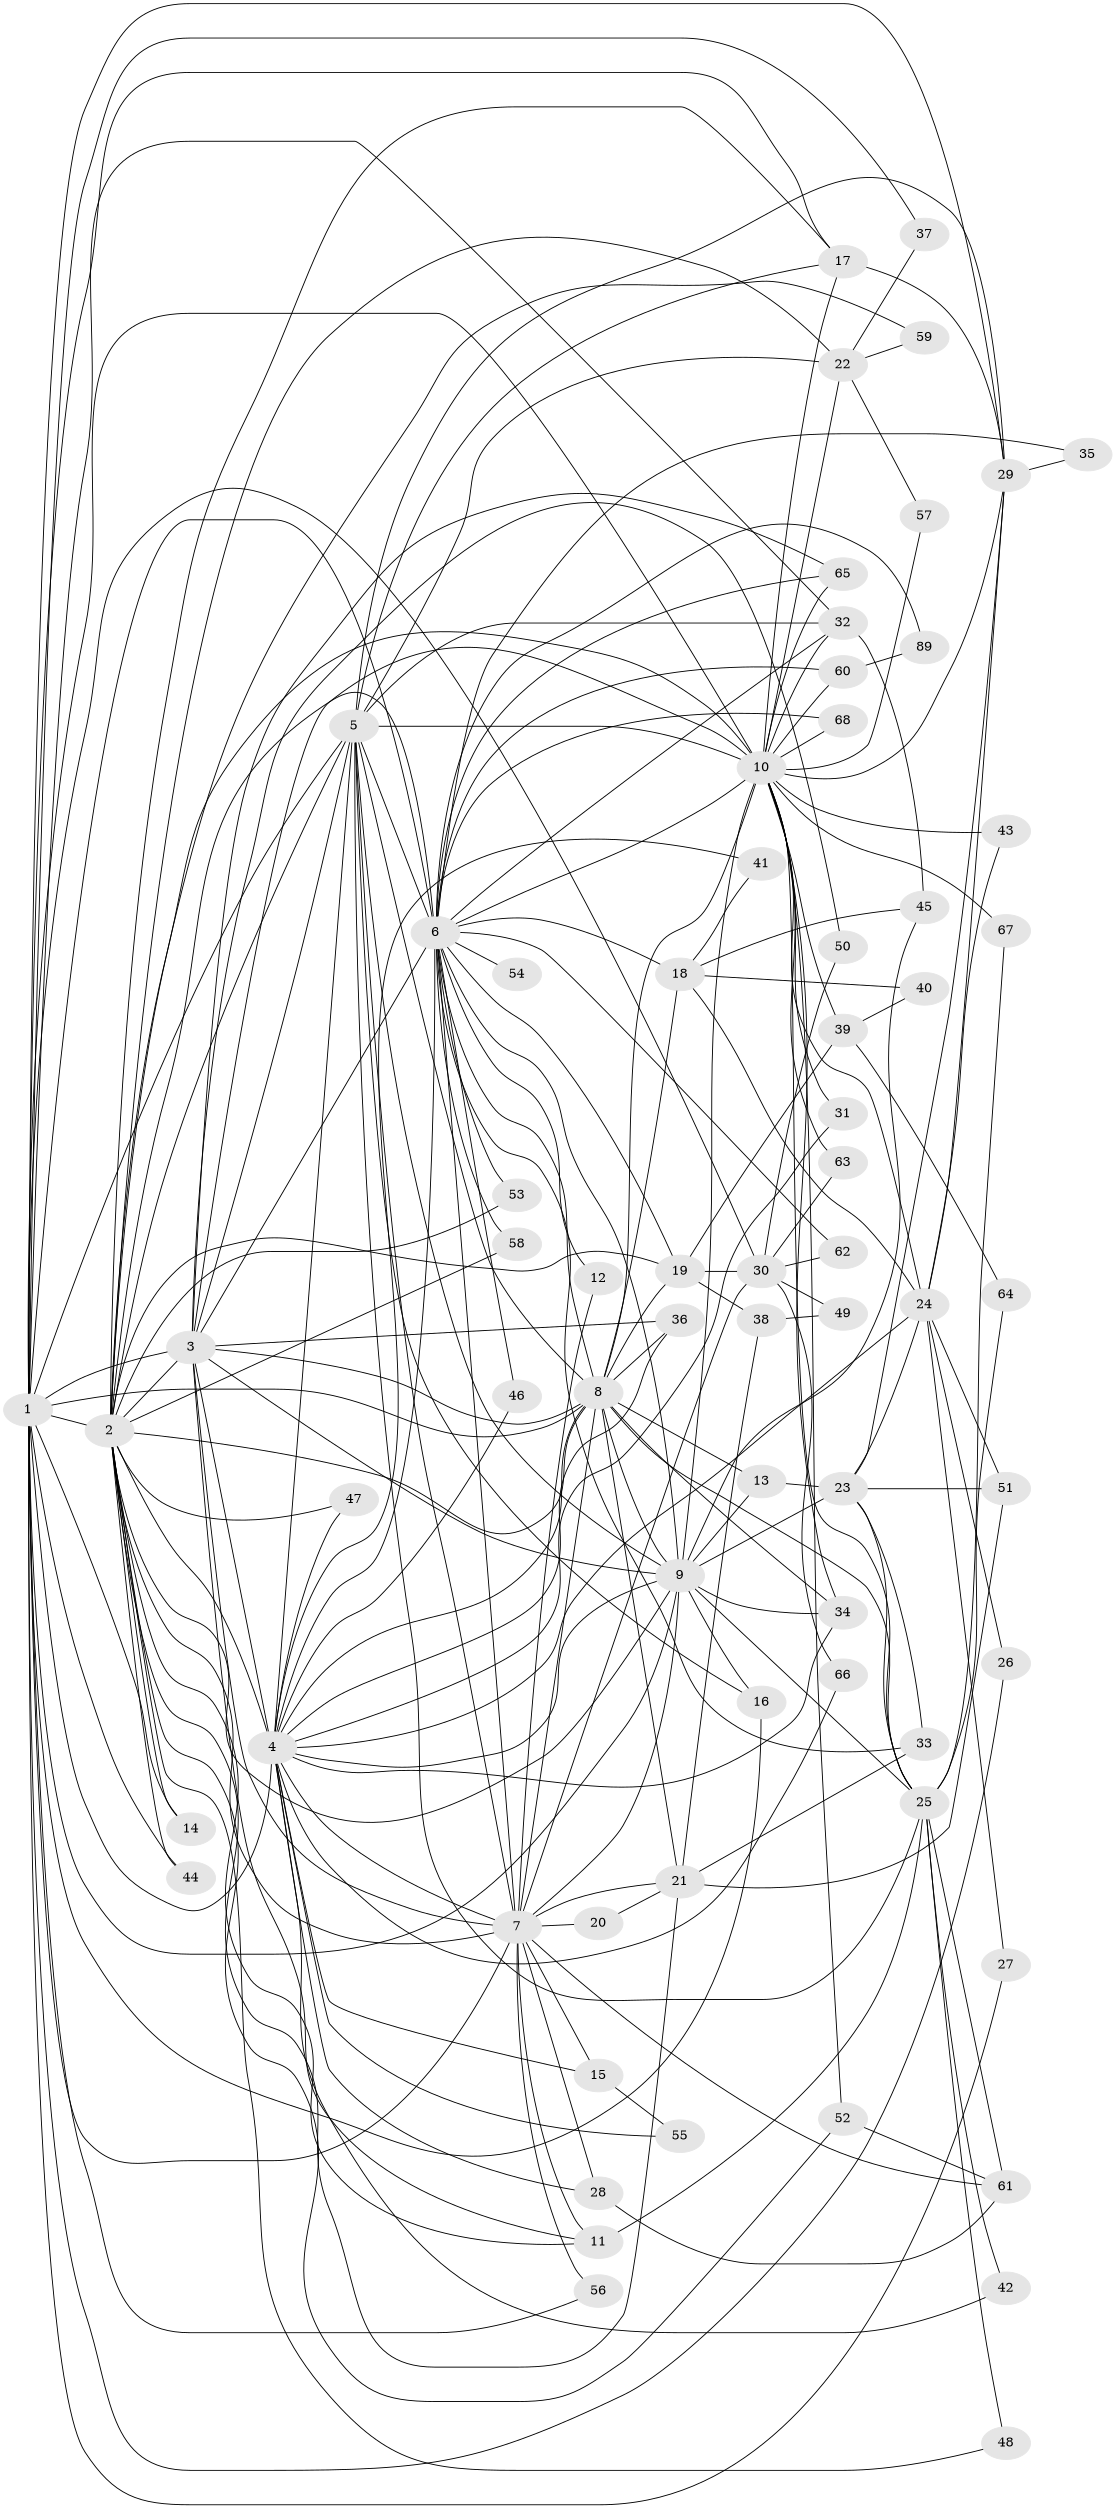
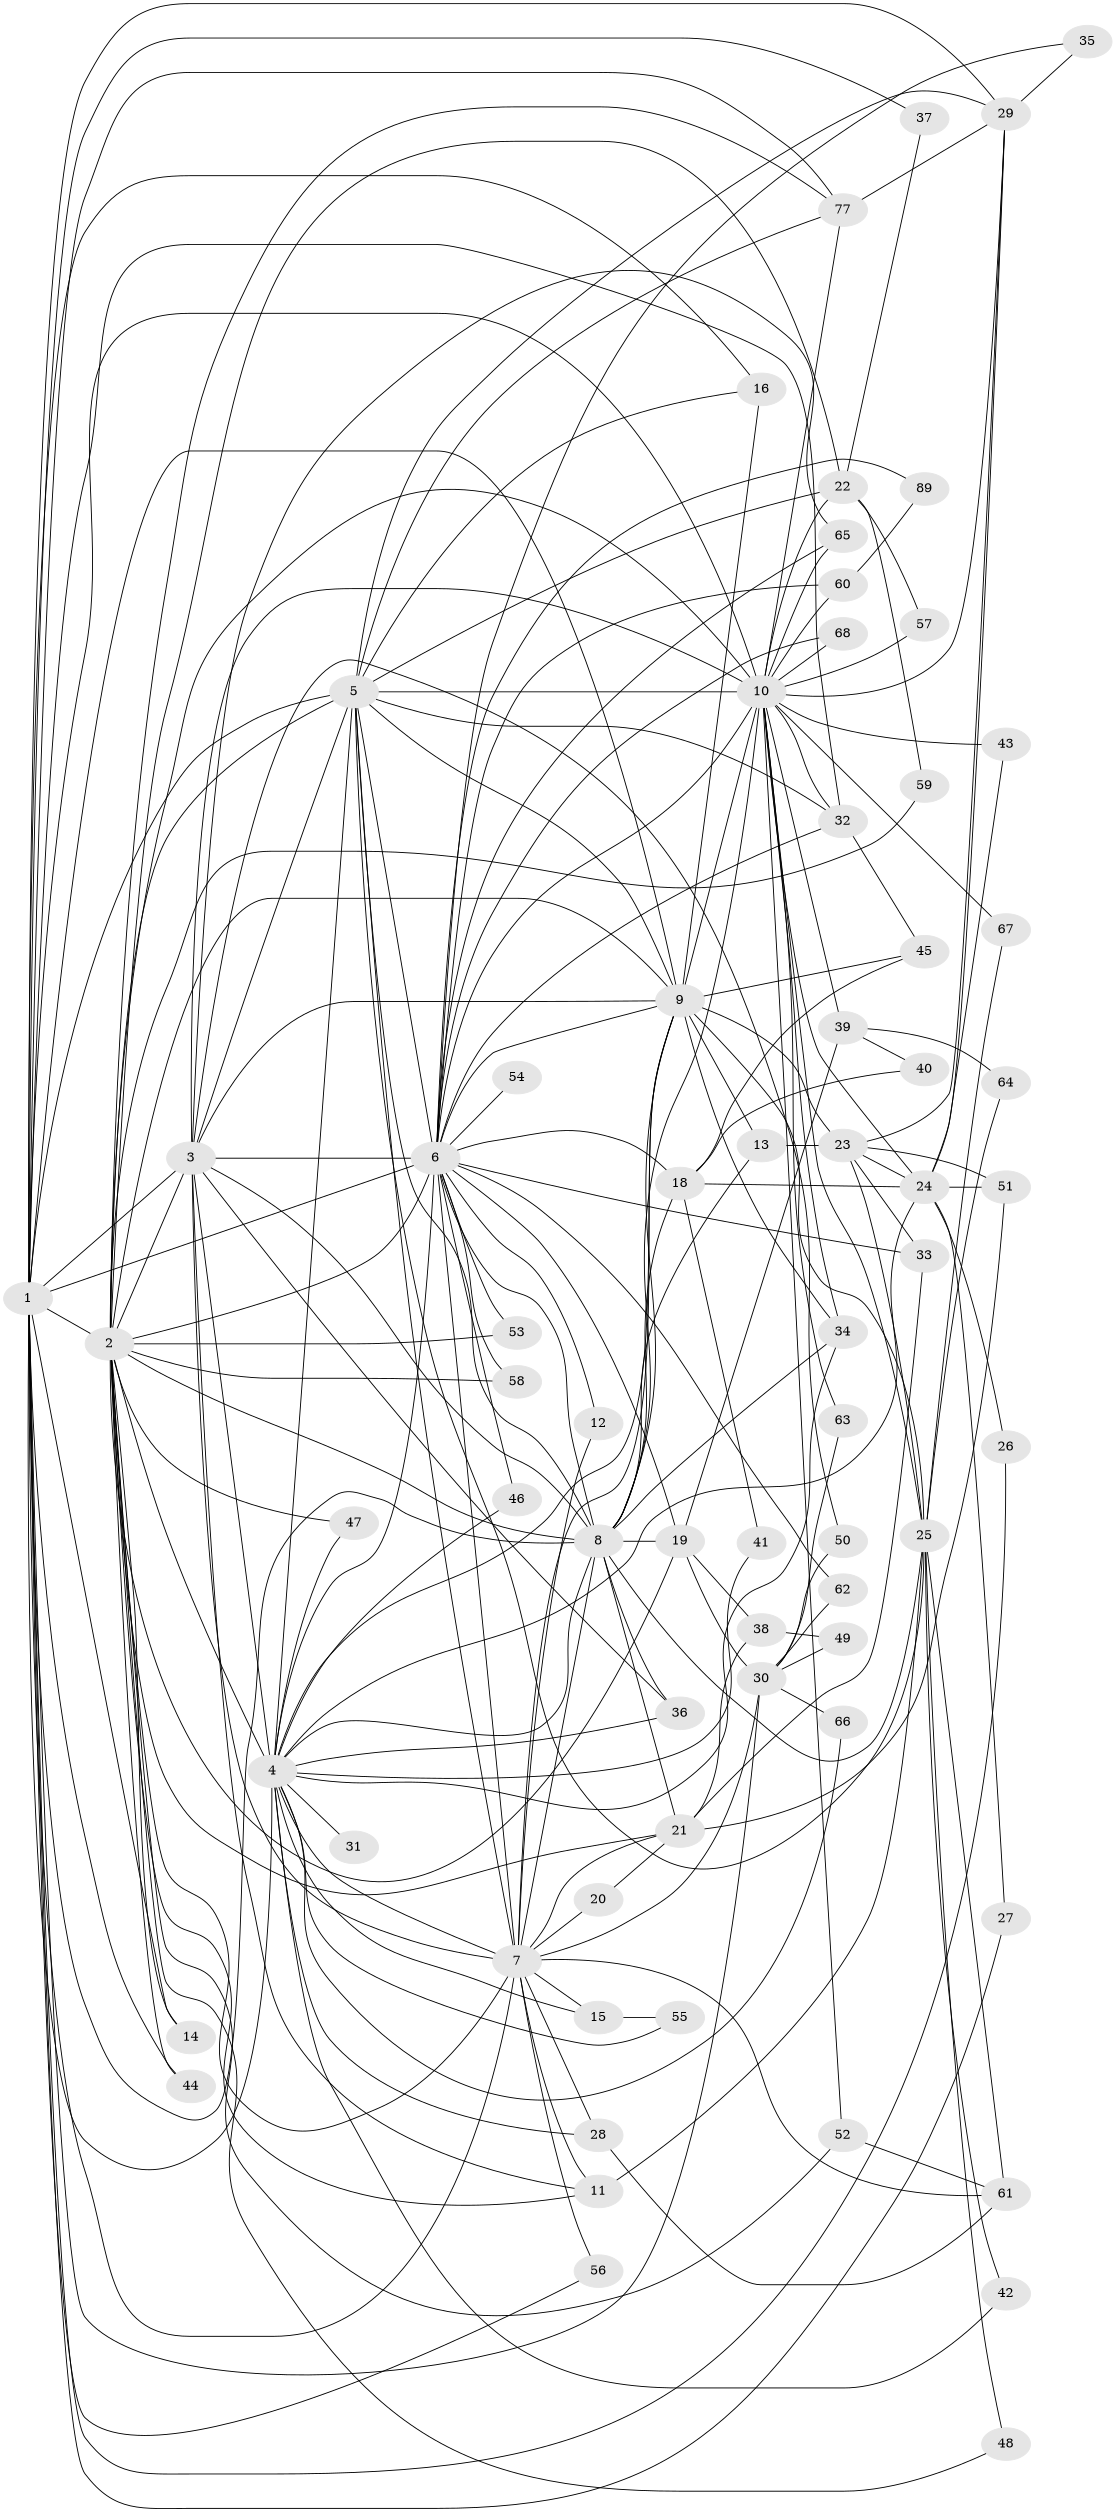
node "17": label "17" -> "77"
edge "10" -- "31": removed
